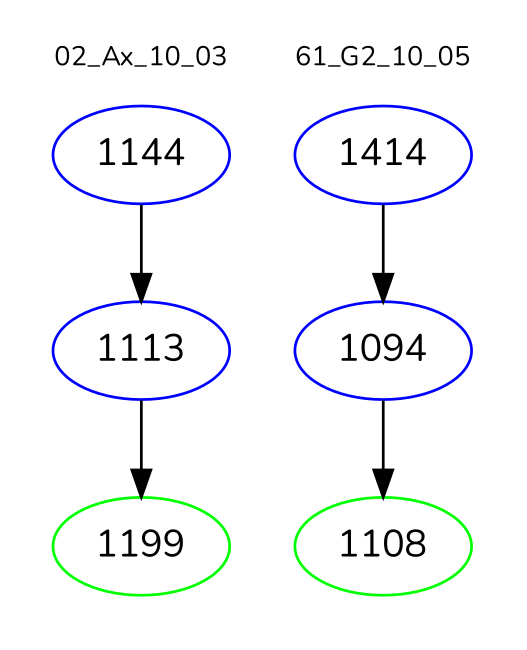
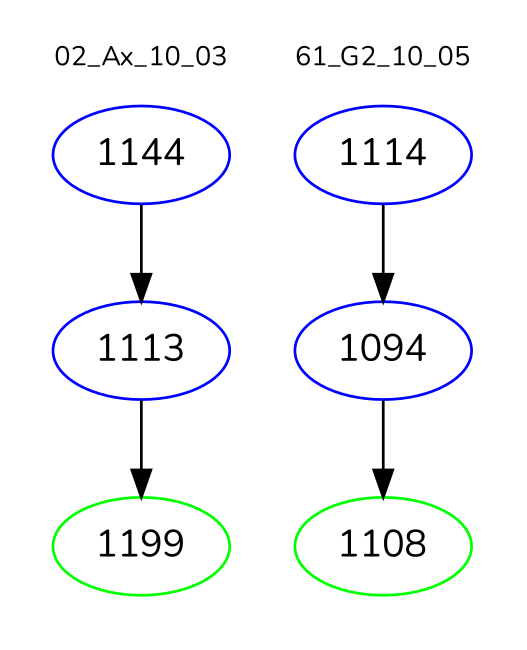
node "1414": label "1414" -> "1114"
